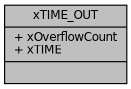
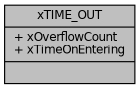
node "xTIME_OUT": text "+ xTIME" -> "+ xTimeOnEntering"
